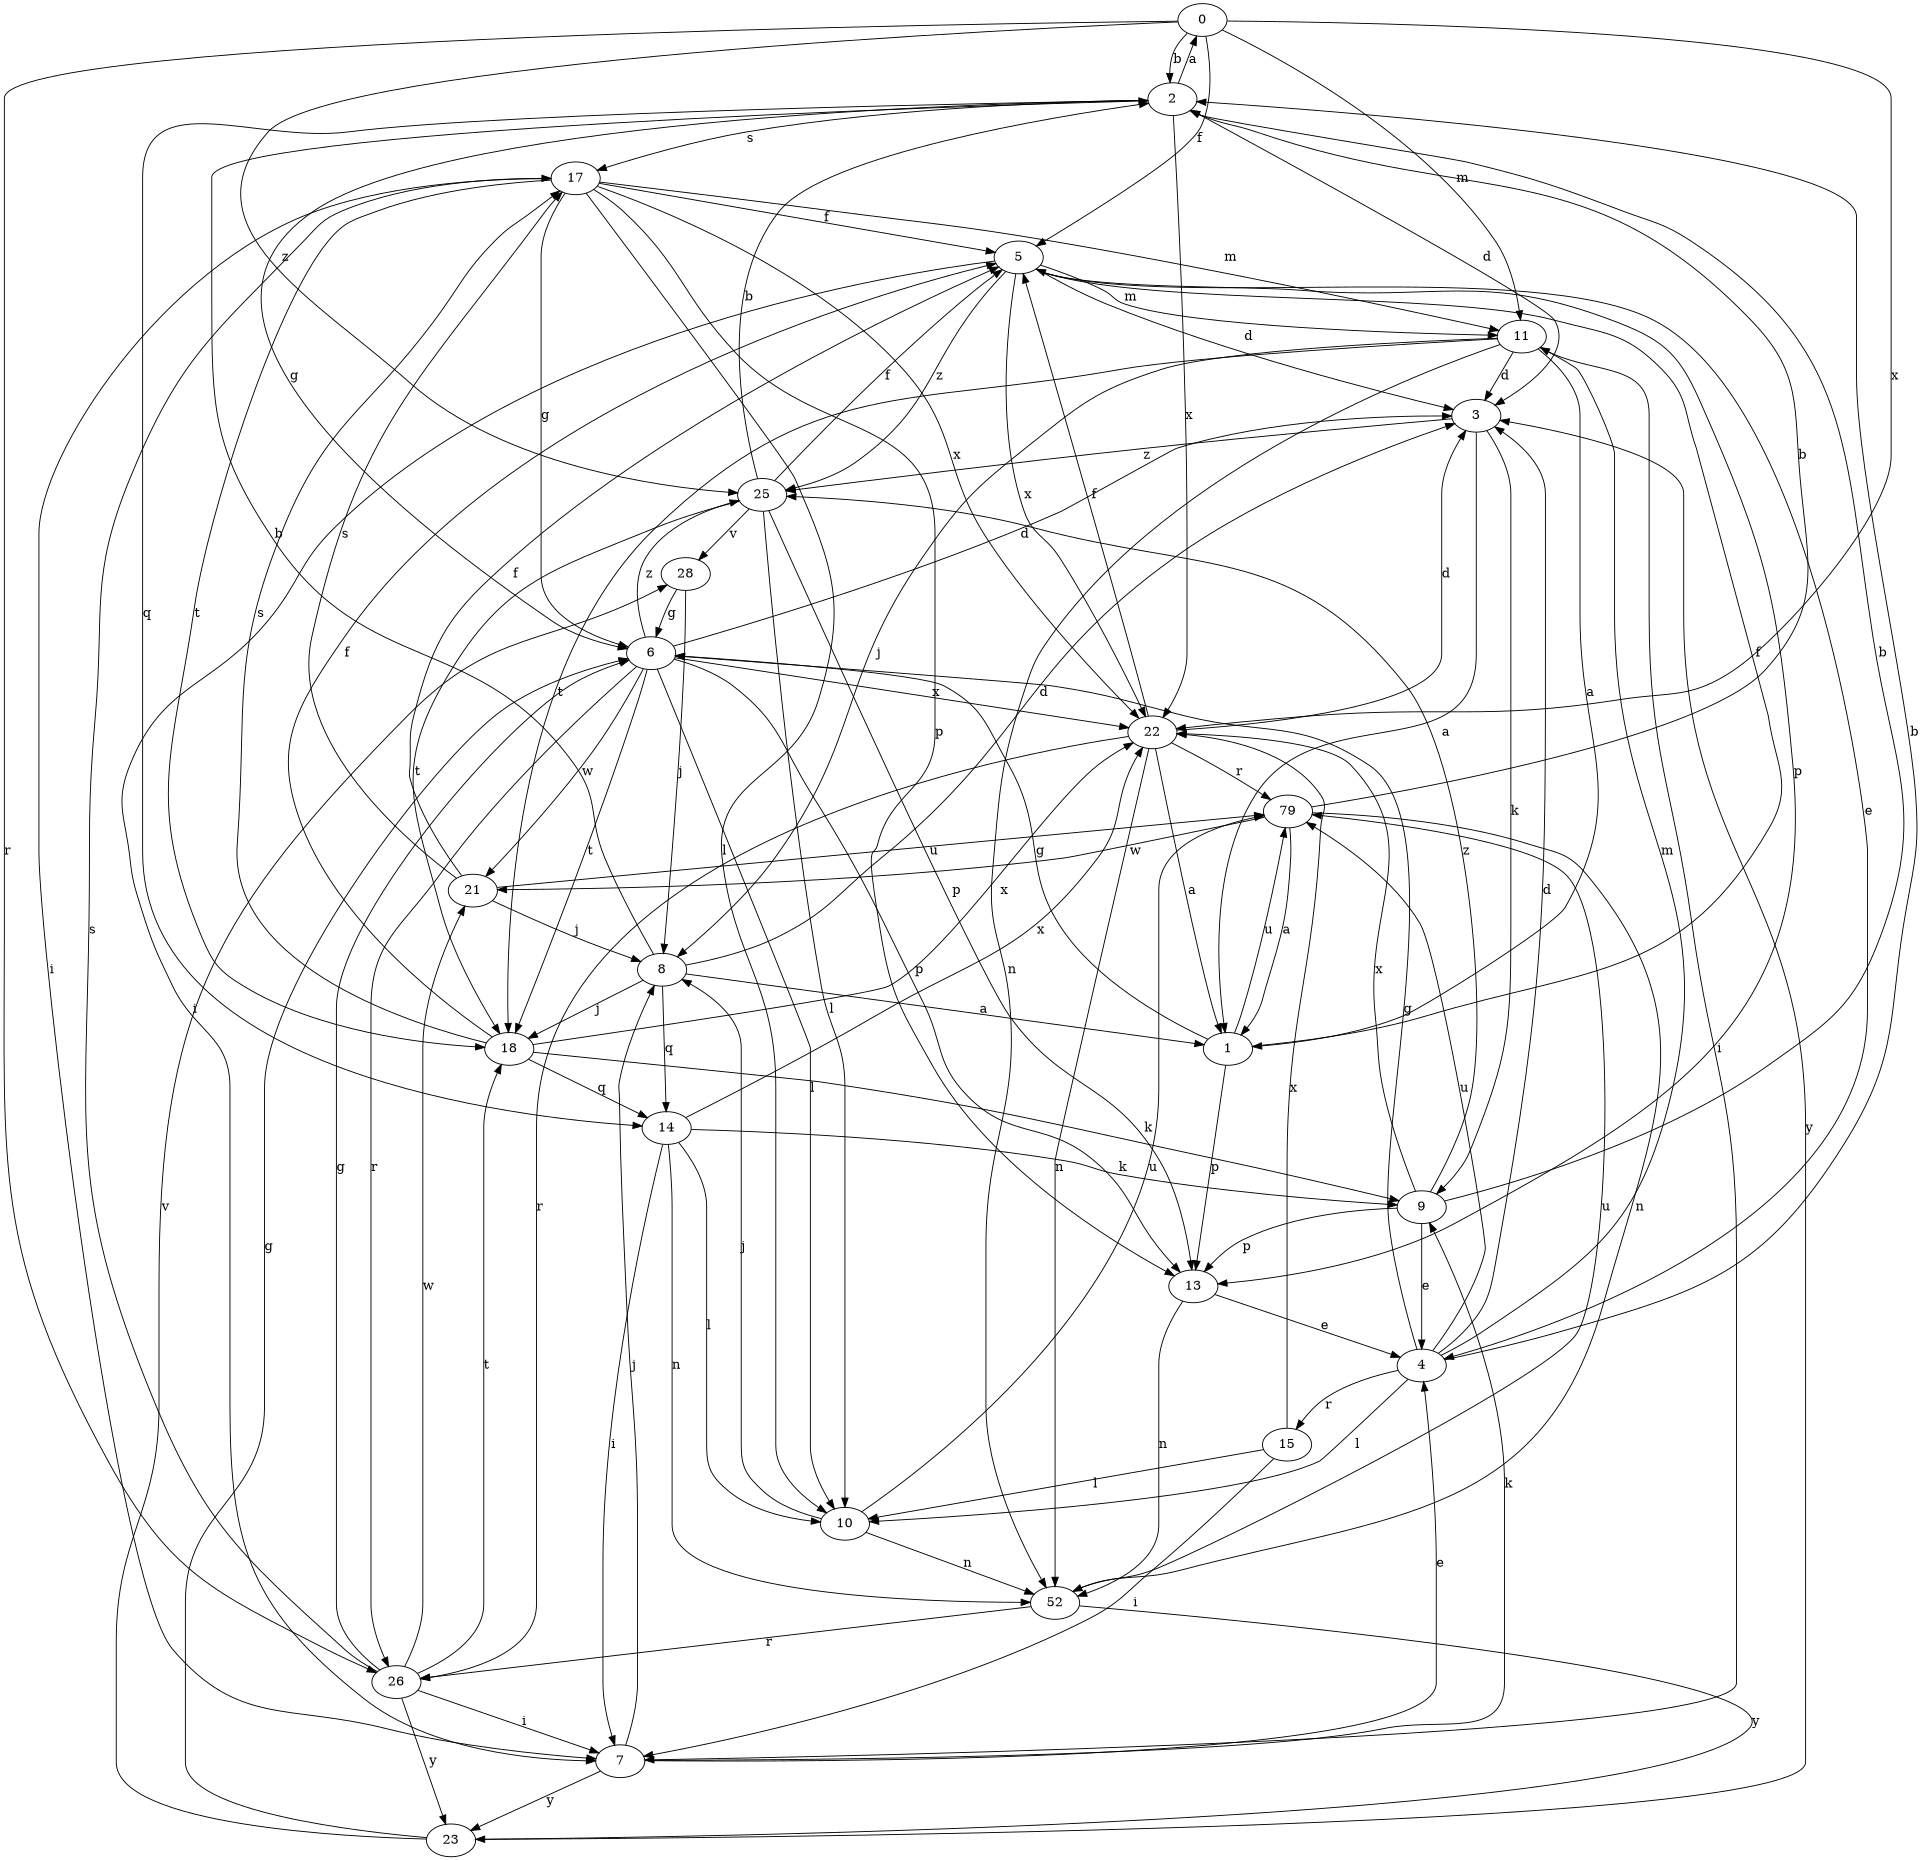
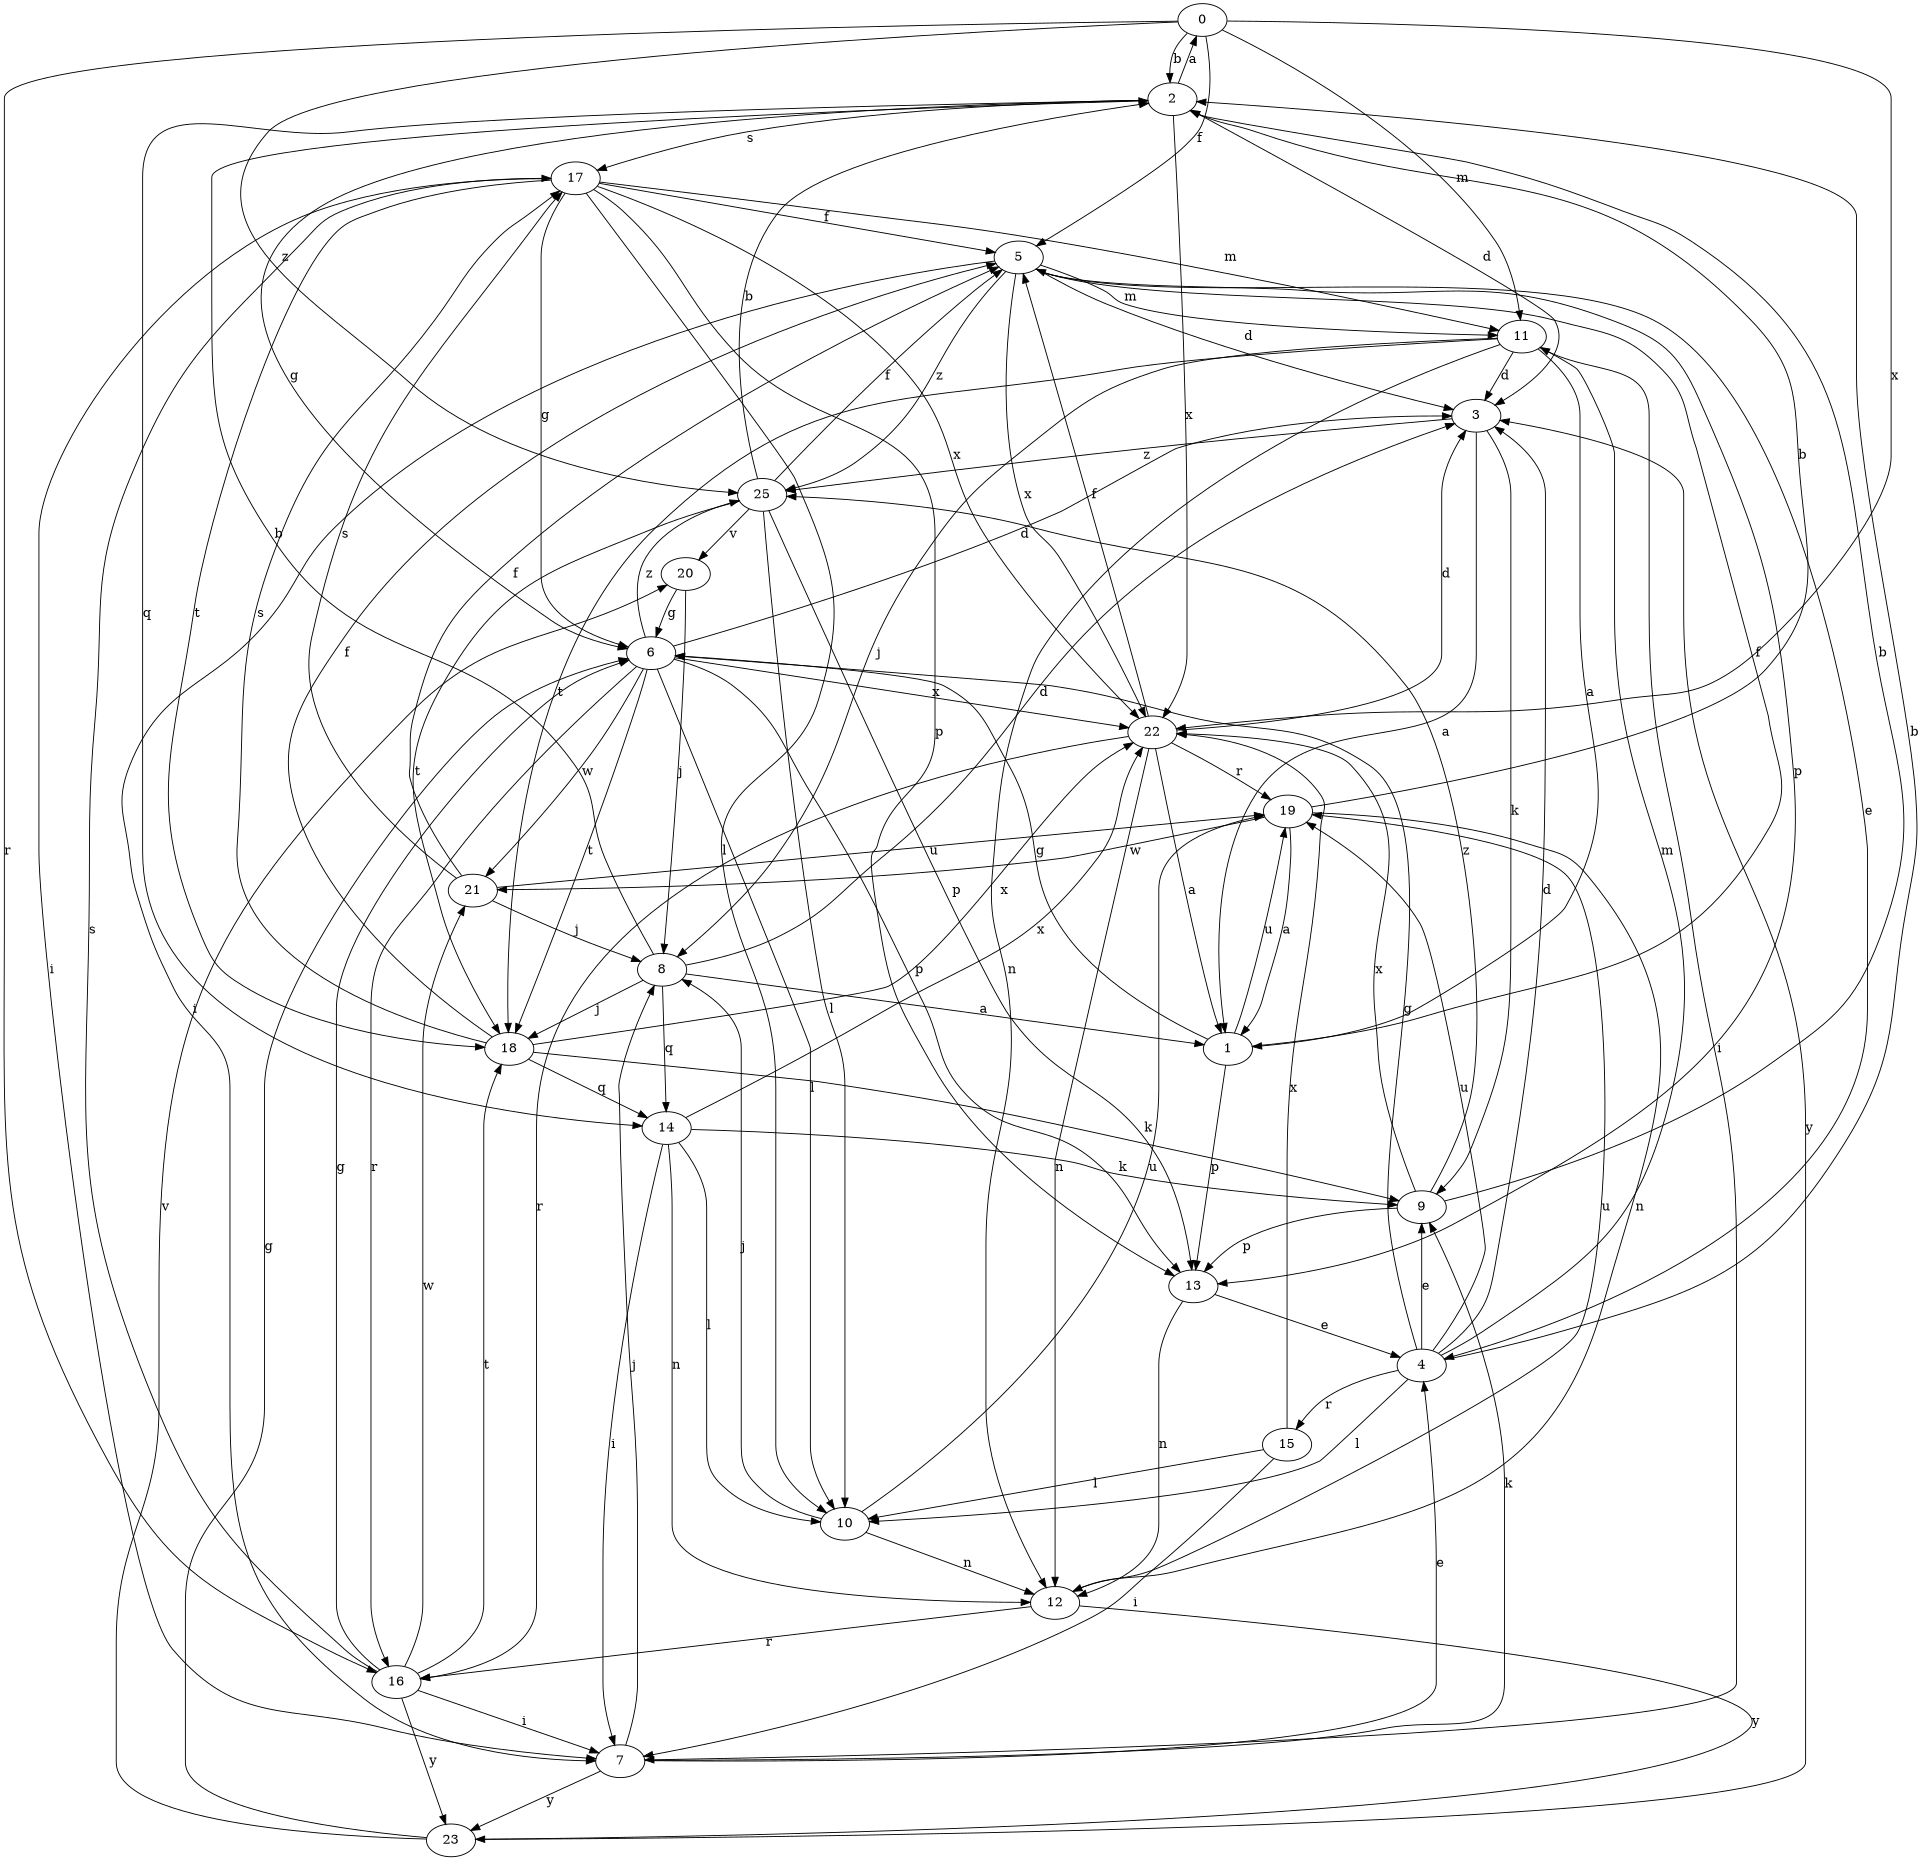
node "28": label "28" -> "20"
node "79": label "79" -> "19"
edge "9" -> "4": reversed
node "52": label "52" -> "12"
node "26": label "26" -> "16"
